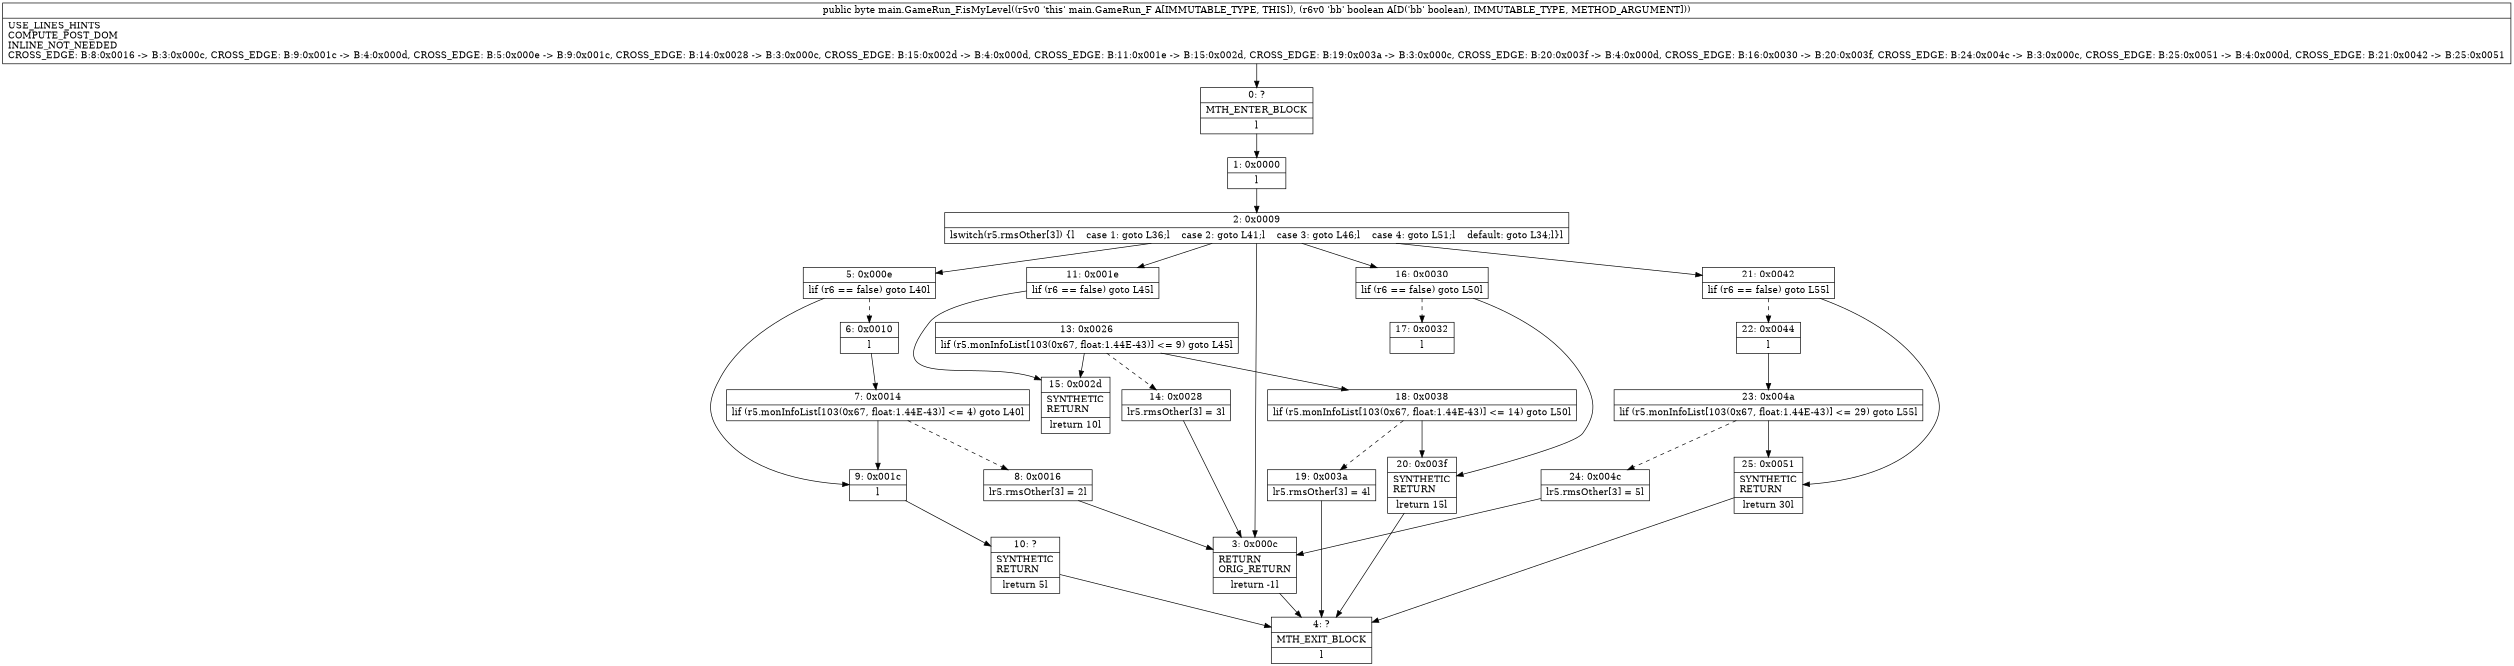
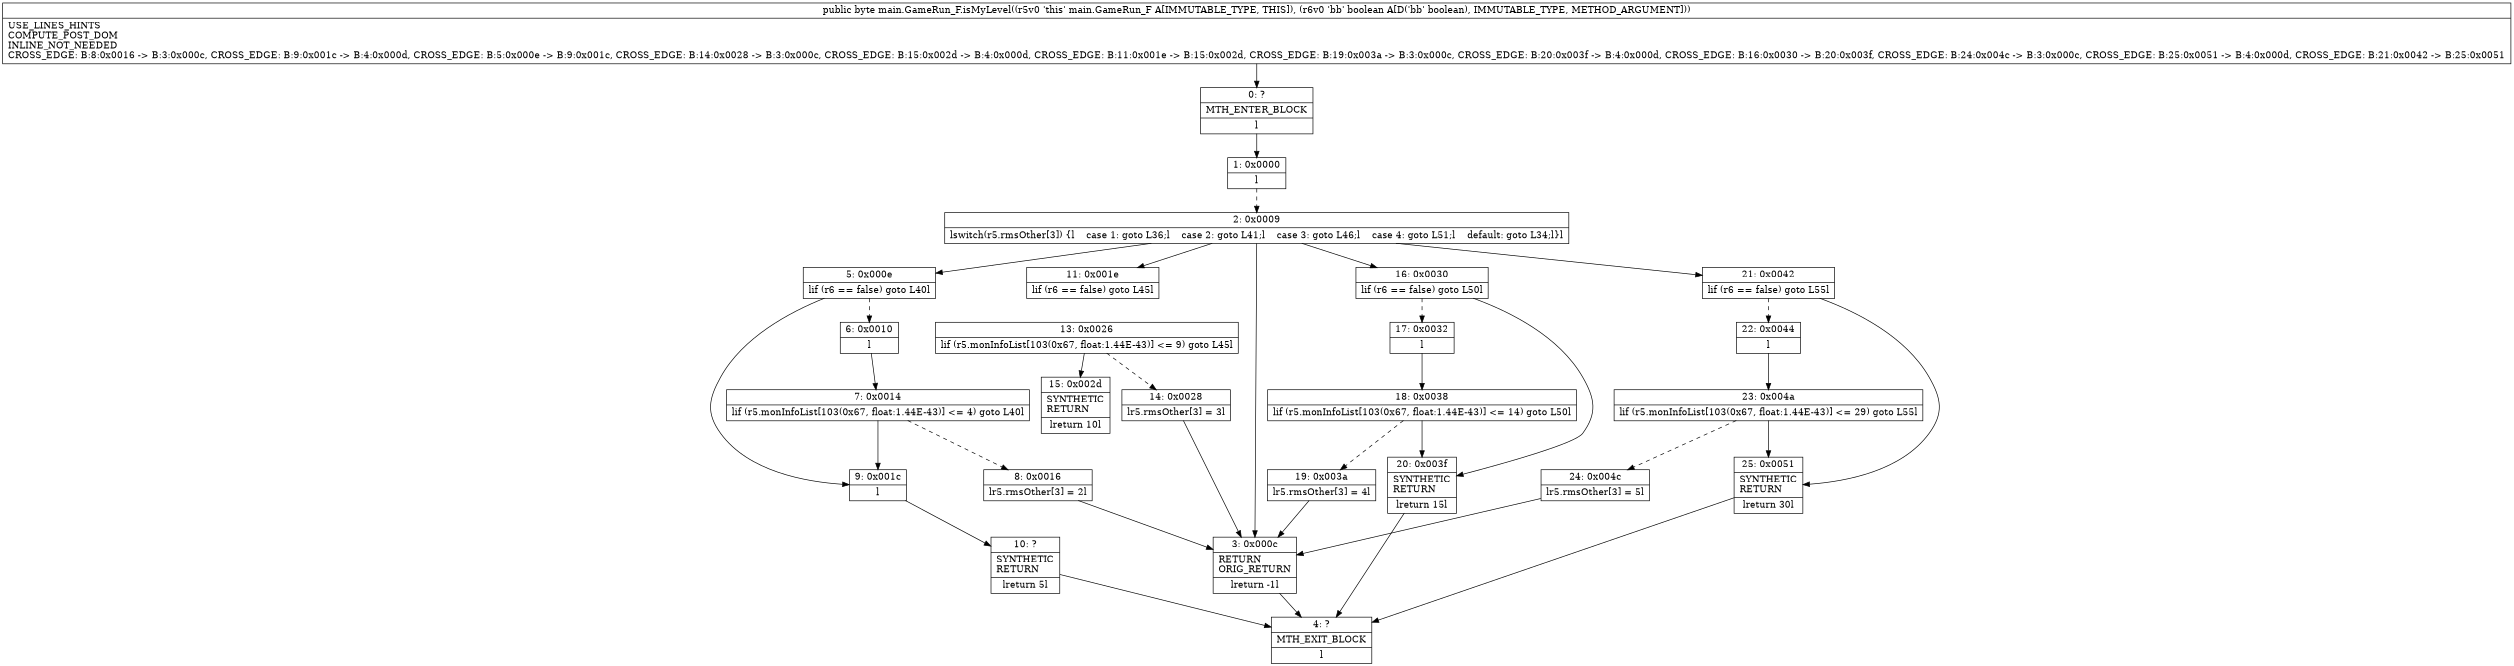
edge "1: 0x0000" -> "2: 0x0009": style solid -> dashed
edge "11: 0x001e" -> "15: 0x002d": removed
edge "13: 0x0026" -> "18: 0x0038": now "17: 0x0032" -> "18: 0x0038"
edge "19: 0x003a" -> "4: ?": now "19: 0x003a" -> "3: 0x000c"
